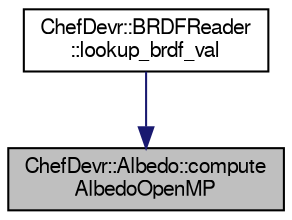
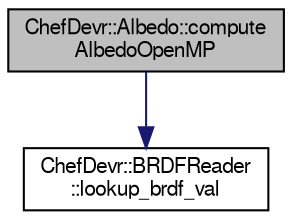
edge "ChefDevr::BRDFReader ::lookup_brdf_val" -> "ChefDevr::Albedo::compute AlbedoOpenMP": reversed
